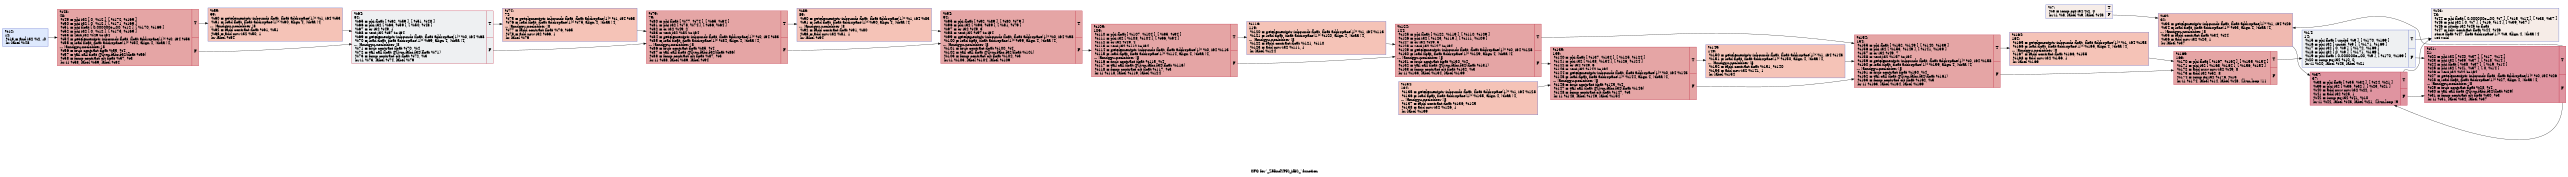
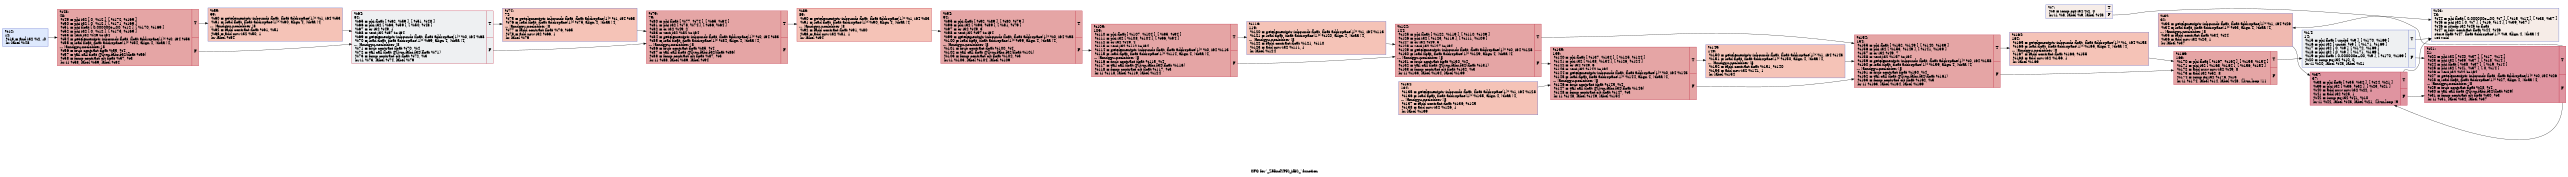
edge "%7:" -> "%32:": now "%7:" -> "%43:"
node "%89:": color #3d50c3ff -> #b70d28ff
edge "%79:" -> "%94:": removed
